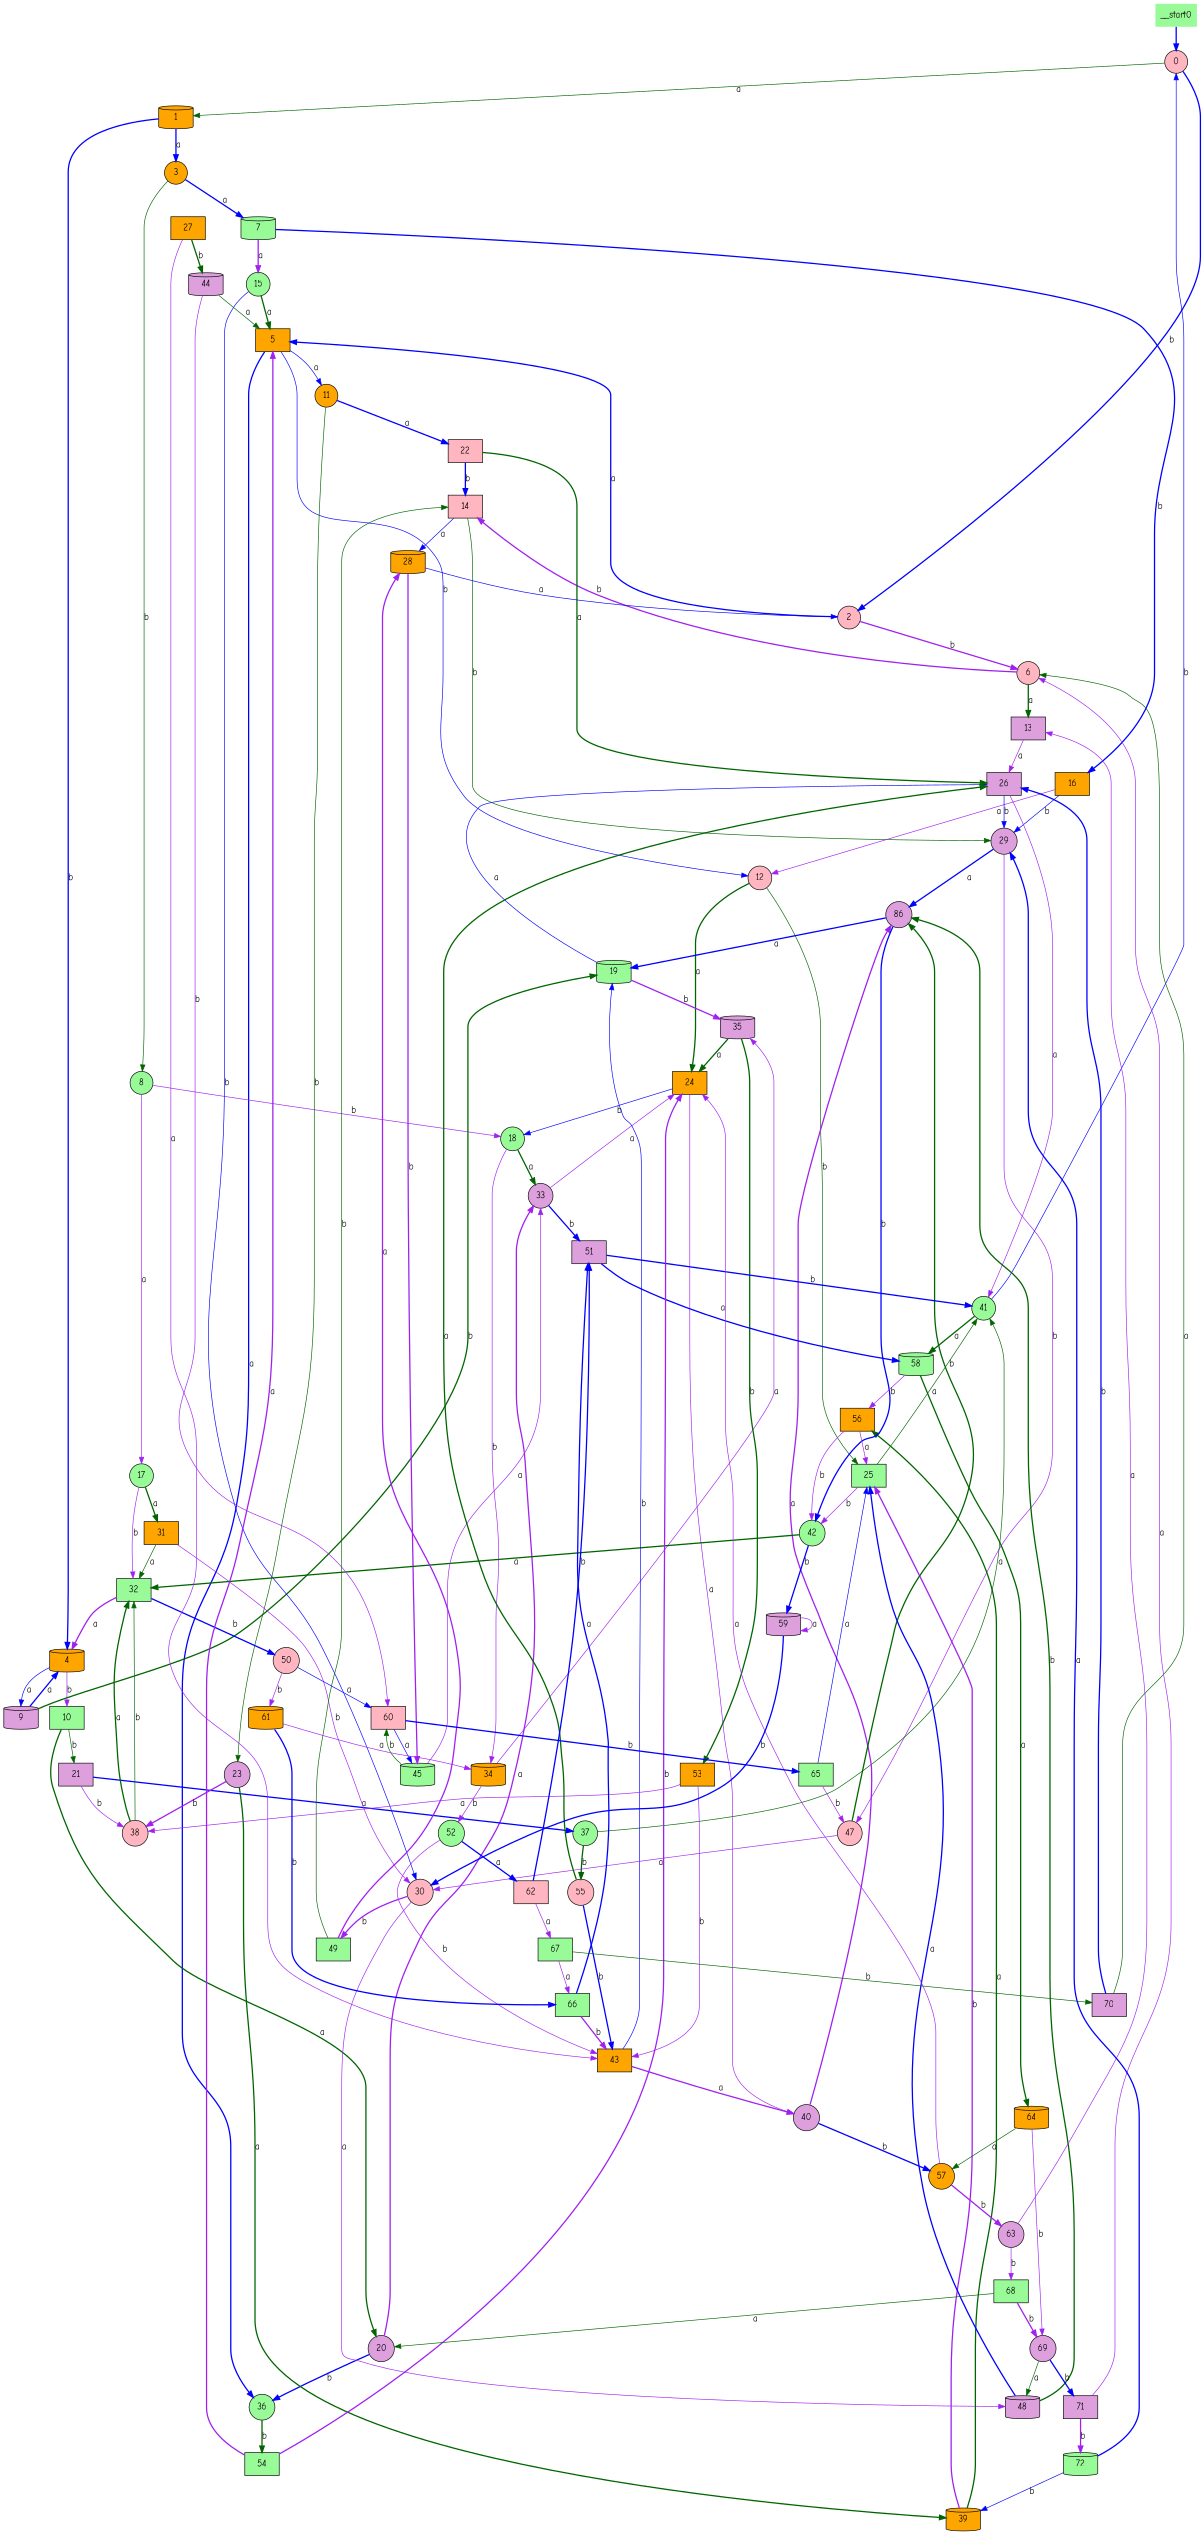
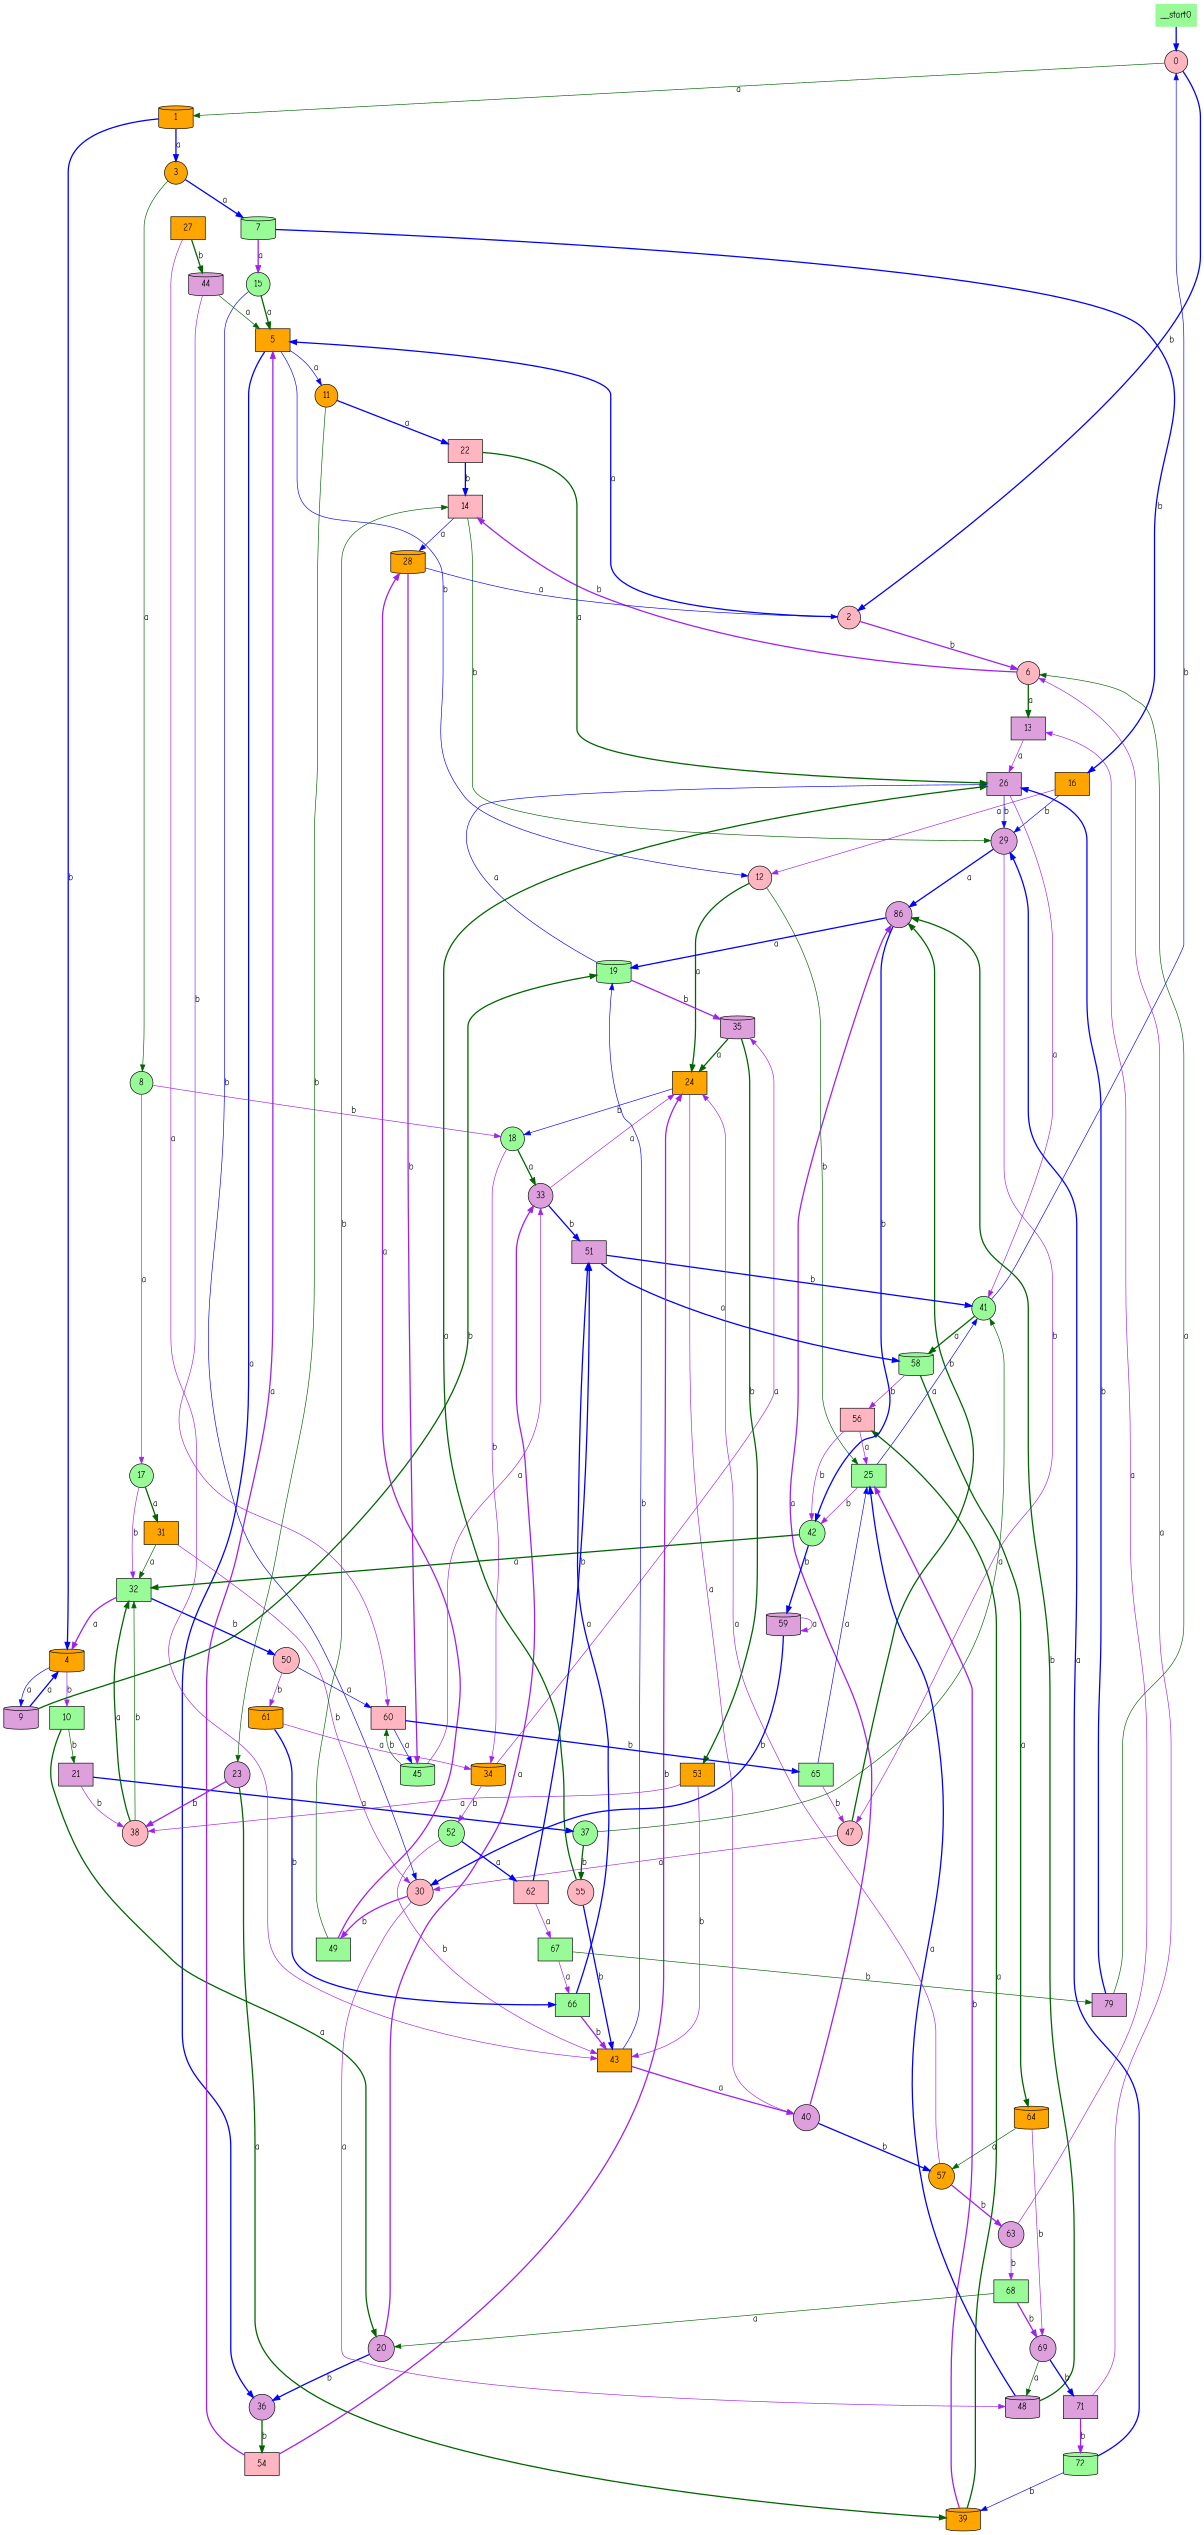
edge "3" -> "8": label "b" -> "a"
edge "25" -> "41": color darkgreen -> blue
node "56": fillcolor orange -> lightpink
node "70": label "70" -> "79"
node "36": fillcolor palegreen -> plum
node "54": fillcolor palegreen -> lightpink
